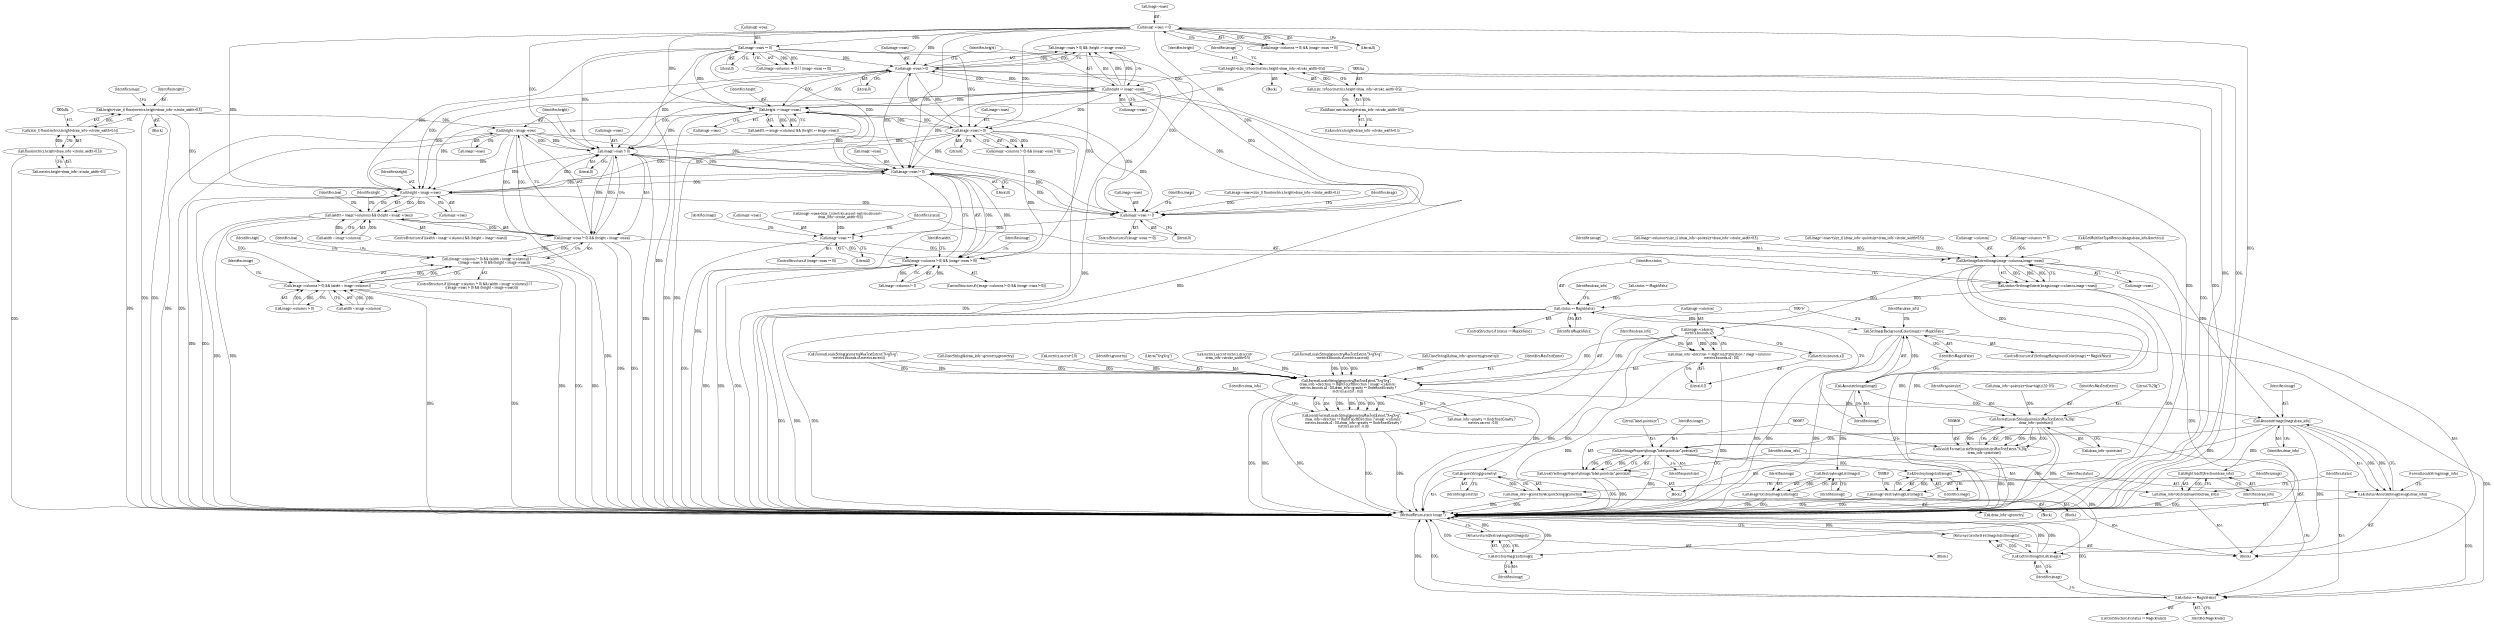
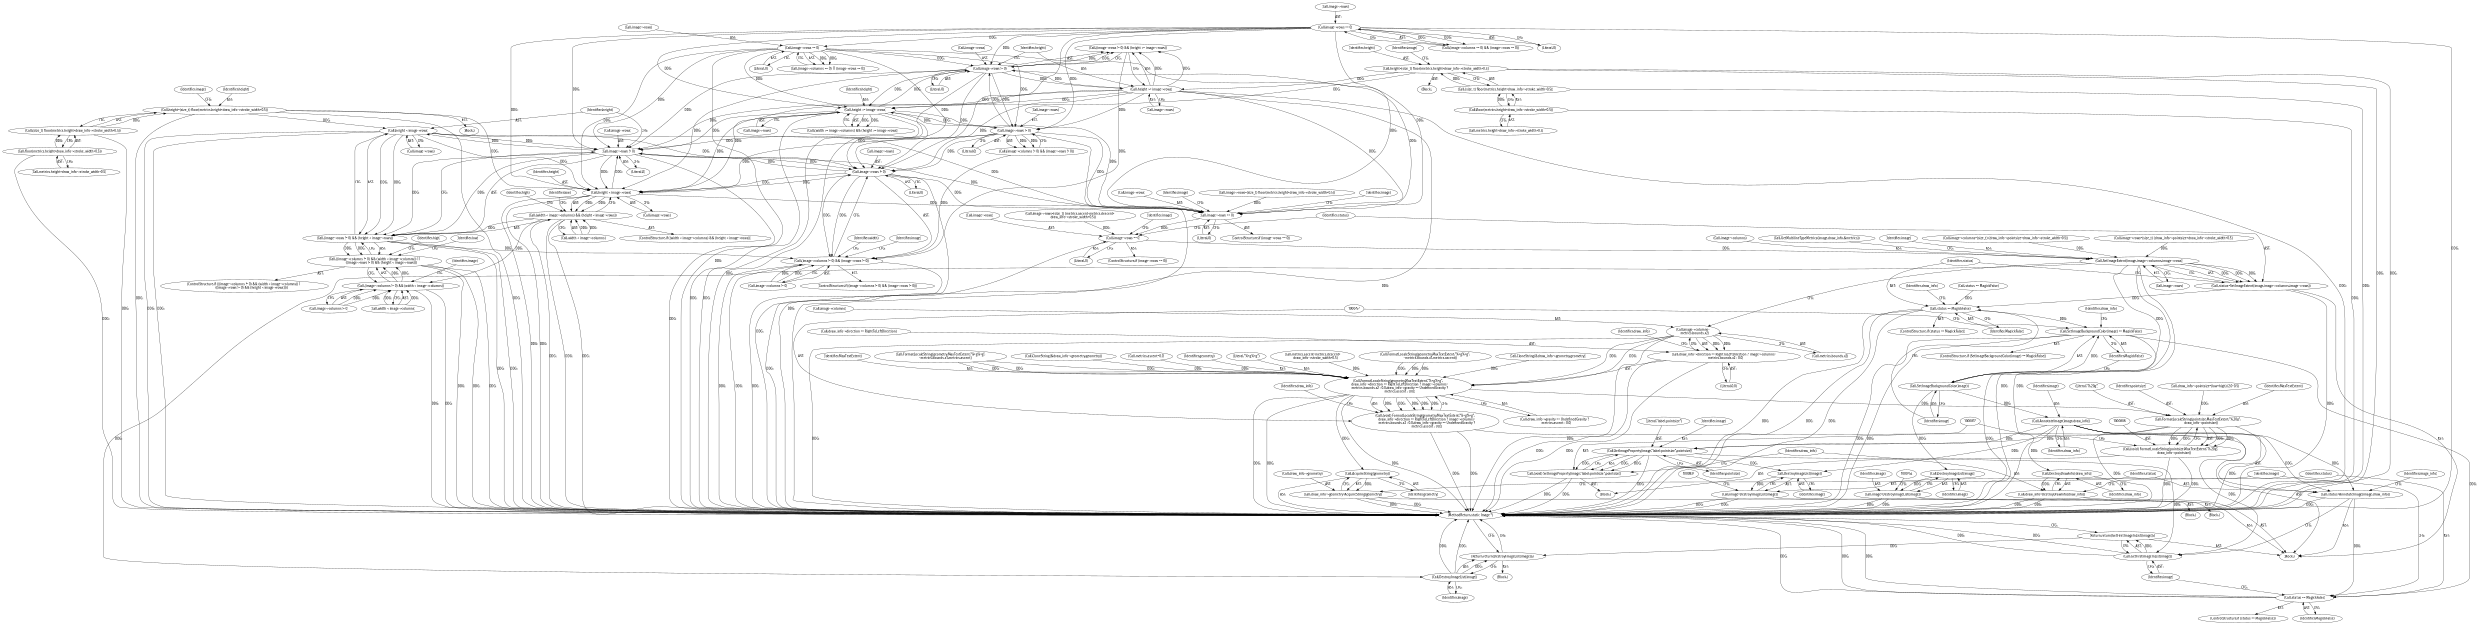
node "1000344": removed
node "1000484": removed
edge "(Call,(image->rows != 0) && (height < image->rows))" -> "(Call,(width < image->columns) && (height < image->rows))": label "DDG: " -> "AST: "
edge "(Call,(width < image->columns) && (height < image->rows))" -> "(Call,(image->rows != 0) && (height < image->rows))": label "AST: " -> "DDG: "
node "(Call,image->columns == 0)": removed
edge "(Call,GetMultilineTypeMetrics(image,draw_info,&metrics))" -> "(Call,SetImageExtent(image,image->columns,image->rows))": label "DDG: " -> "CFG: "
edge "(Call,SetImageExtent(image,image->columns,image->rows))" -> "(Call,image->columns- metrics.bounds.x2)": label "DDG: " -> "CFG: "
edge "(Call,GetMultilineTypeMetrics(image,draw_info,&metrics))" -> "(Call,AnnotateImage(image,draw_info))": removed, label "DDG:"
node "(Call,draw_info->direction == RightToLeftDirection)": added
node "(Call,metrics.ascent=2.0)": label "(Call,metrics.ascent=2.0)" -> "(Call,metrics.ascent=0.0)"
edge "(Call,metrics.bounds.x2)" -> "(Literal,0.0)": now "(Call,metrics.bounds.x2)" -> "(Call,image->columns- metrics.bounds.x2)"
node "(Call,AnnotateImage(image))": label "(Call,AnnotateImage(image))" -> "(Call,SetImageBackgroundColor(image))"
edge "(Call,status=AnnotateImage(image,draw_info))" -> "(Call,AnnotateImage(image,draw_info))": now "(Call,status=AnnotateImage(image,draw_info))" -> "(Call,GetFirstImageInList(image))"
node "(Call,draw_info->pointsize)": removed
node "1000754": added
node "(Call,RightToLeftDirection(draw_info))": label "(Call,RightToLeftDirection(draw_info))" -> "(Call,DestroyDrawInfo(draw_info))"
node "(FormatLocaleString,image_info)": label "(FormatLocaleString,image_info)" -> "(Identifier,image_info)"
edge "(Call,draw_info->geometry=AcquireString(geometry))" -> "(Call,draw_info->geometry)": reversed
edge "(Call,status=AnnotateImage(image,draw_info))" -> "(MethodReturn,static Image *)": label "AST: " -> "DDG: "
edge "(Return,return(GetFirstImageInList(image));)" -> "(MethodReturn,static Image *)": now "(Return,return(GetFirstImageInList(image));)" -> "(Return,return(DestroyImageList(image));)"
edge "(Return,return(DestroyImageList(image));)" -> "(MethodReturn,static Image *)": label "DDG: " -> "CFG: "
